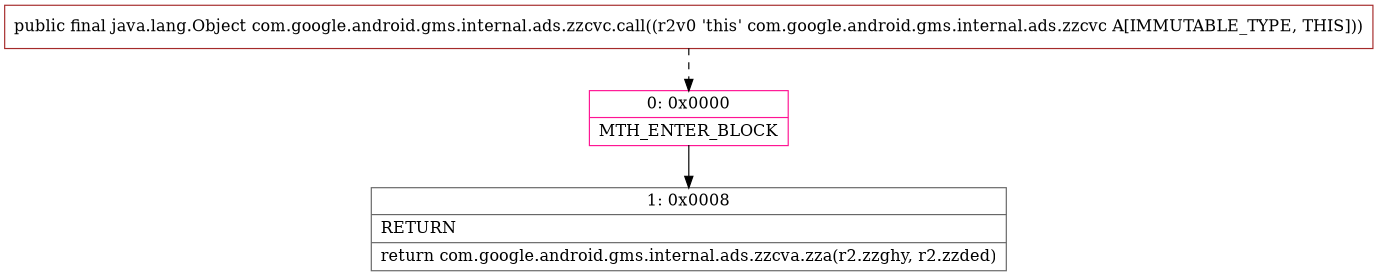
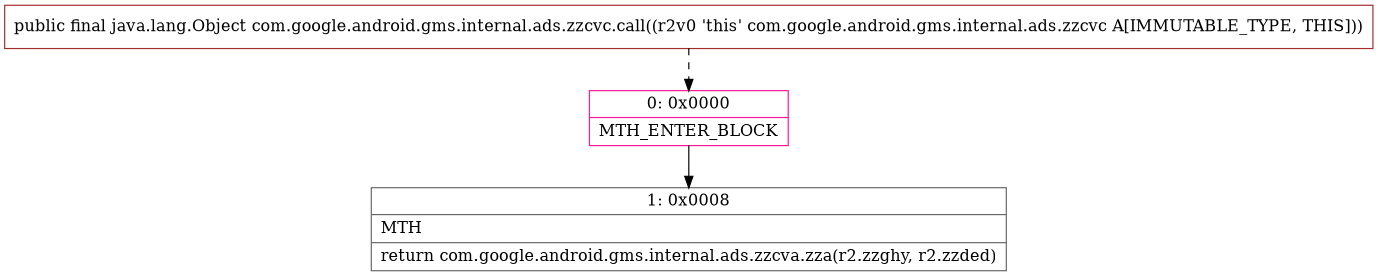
node "1: 0x0008": text "RETURN" -> "MTH"
